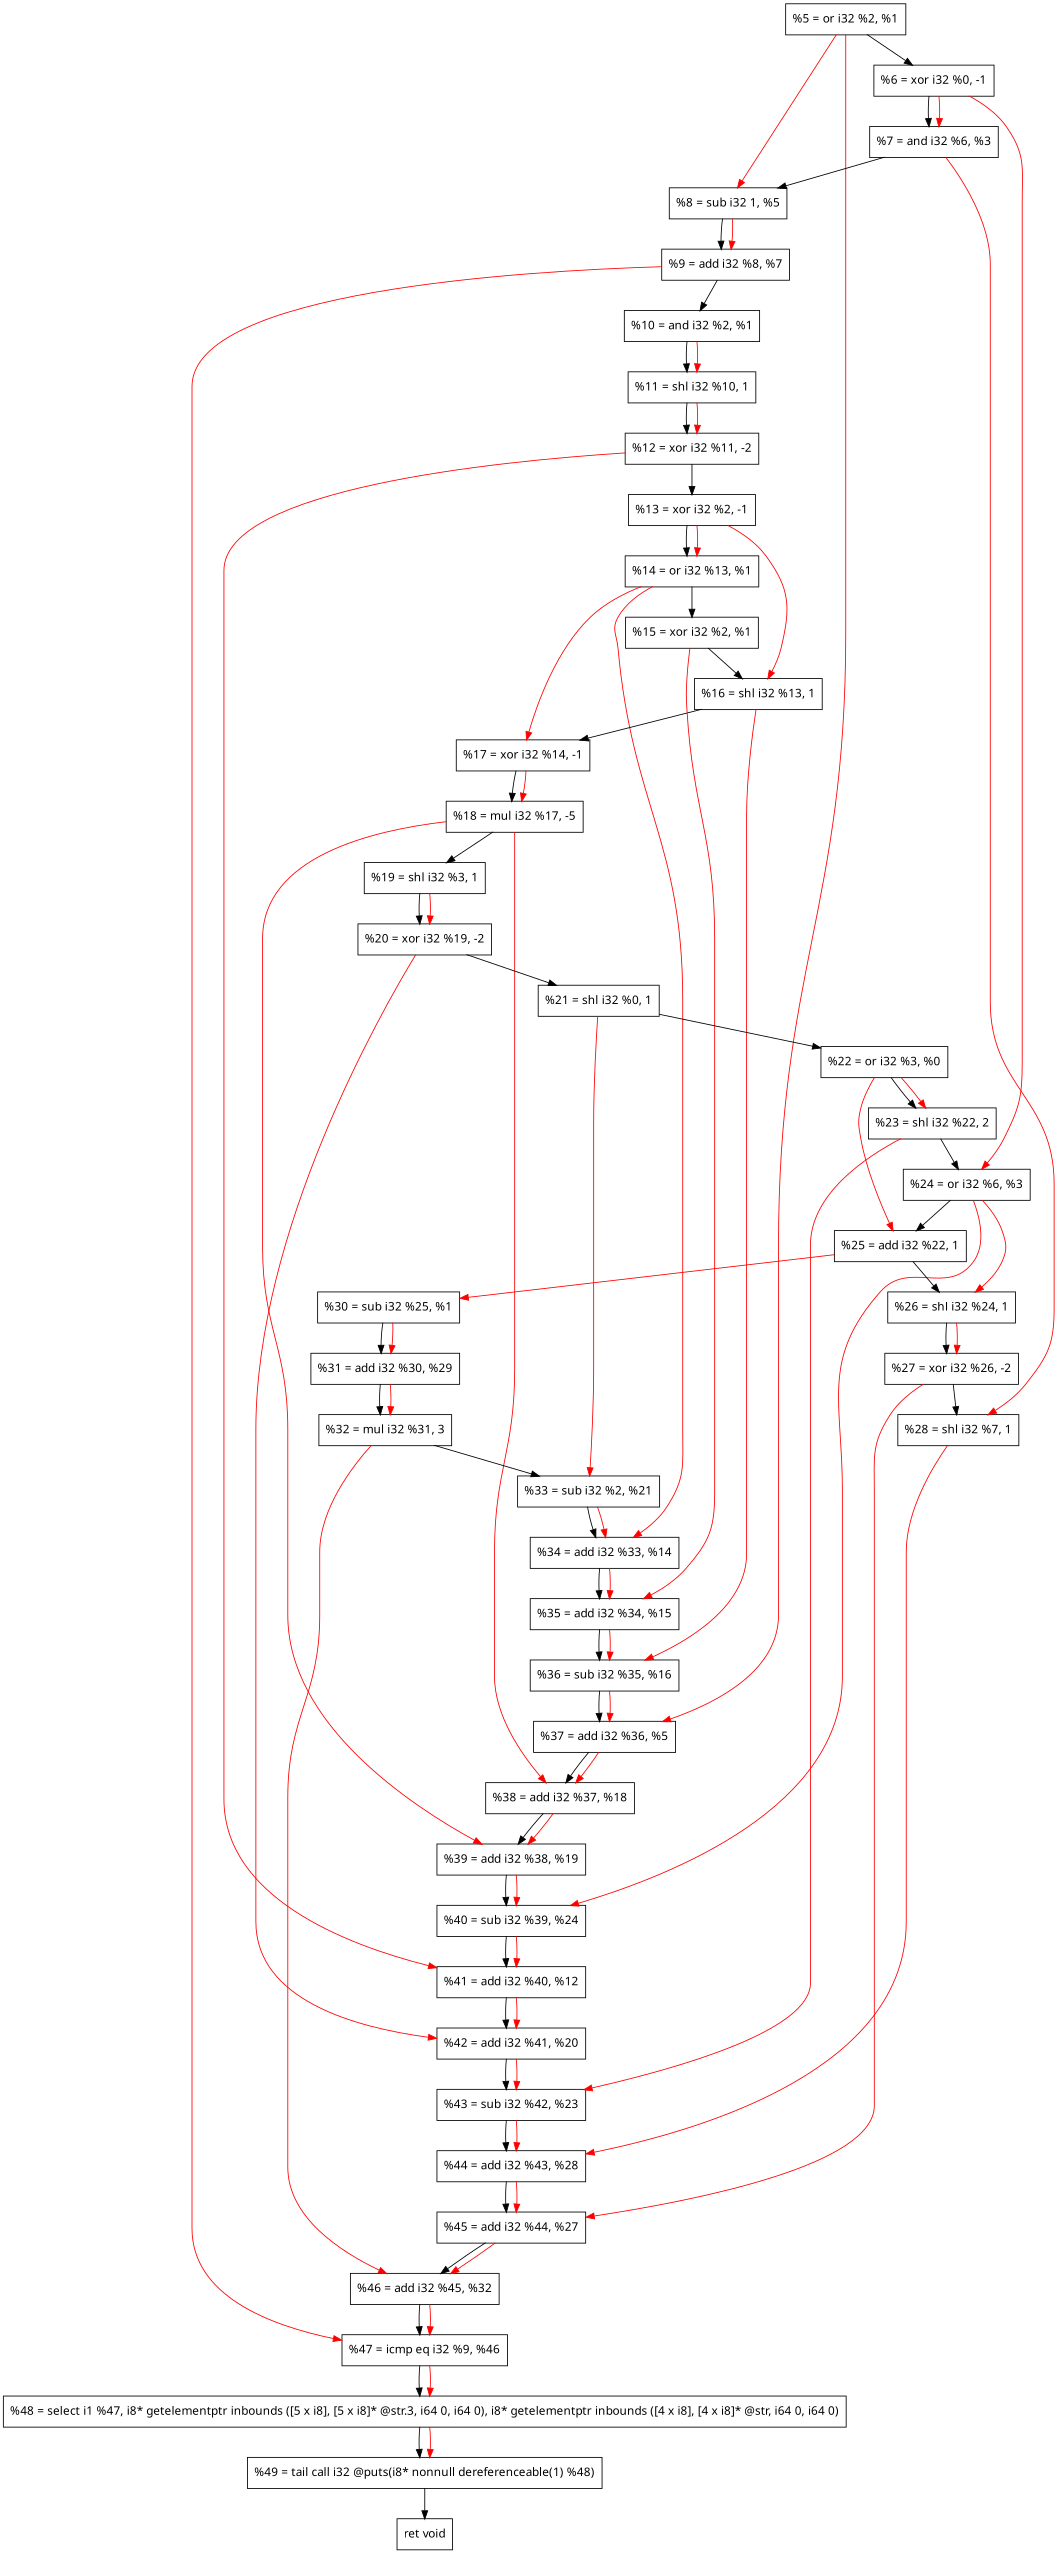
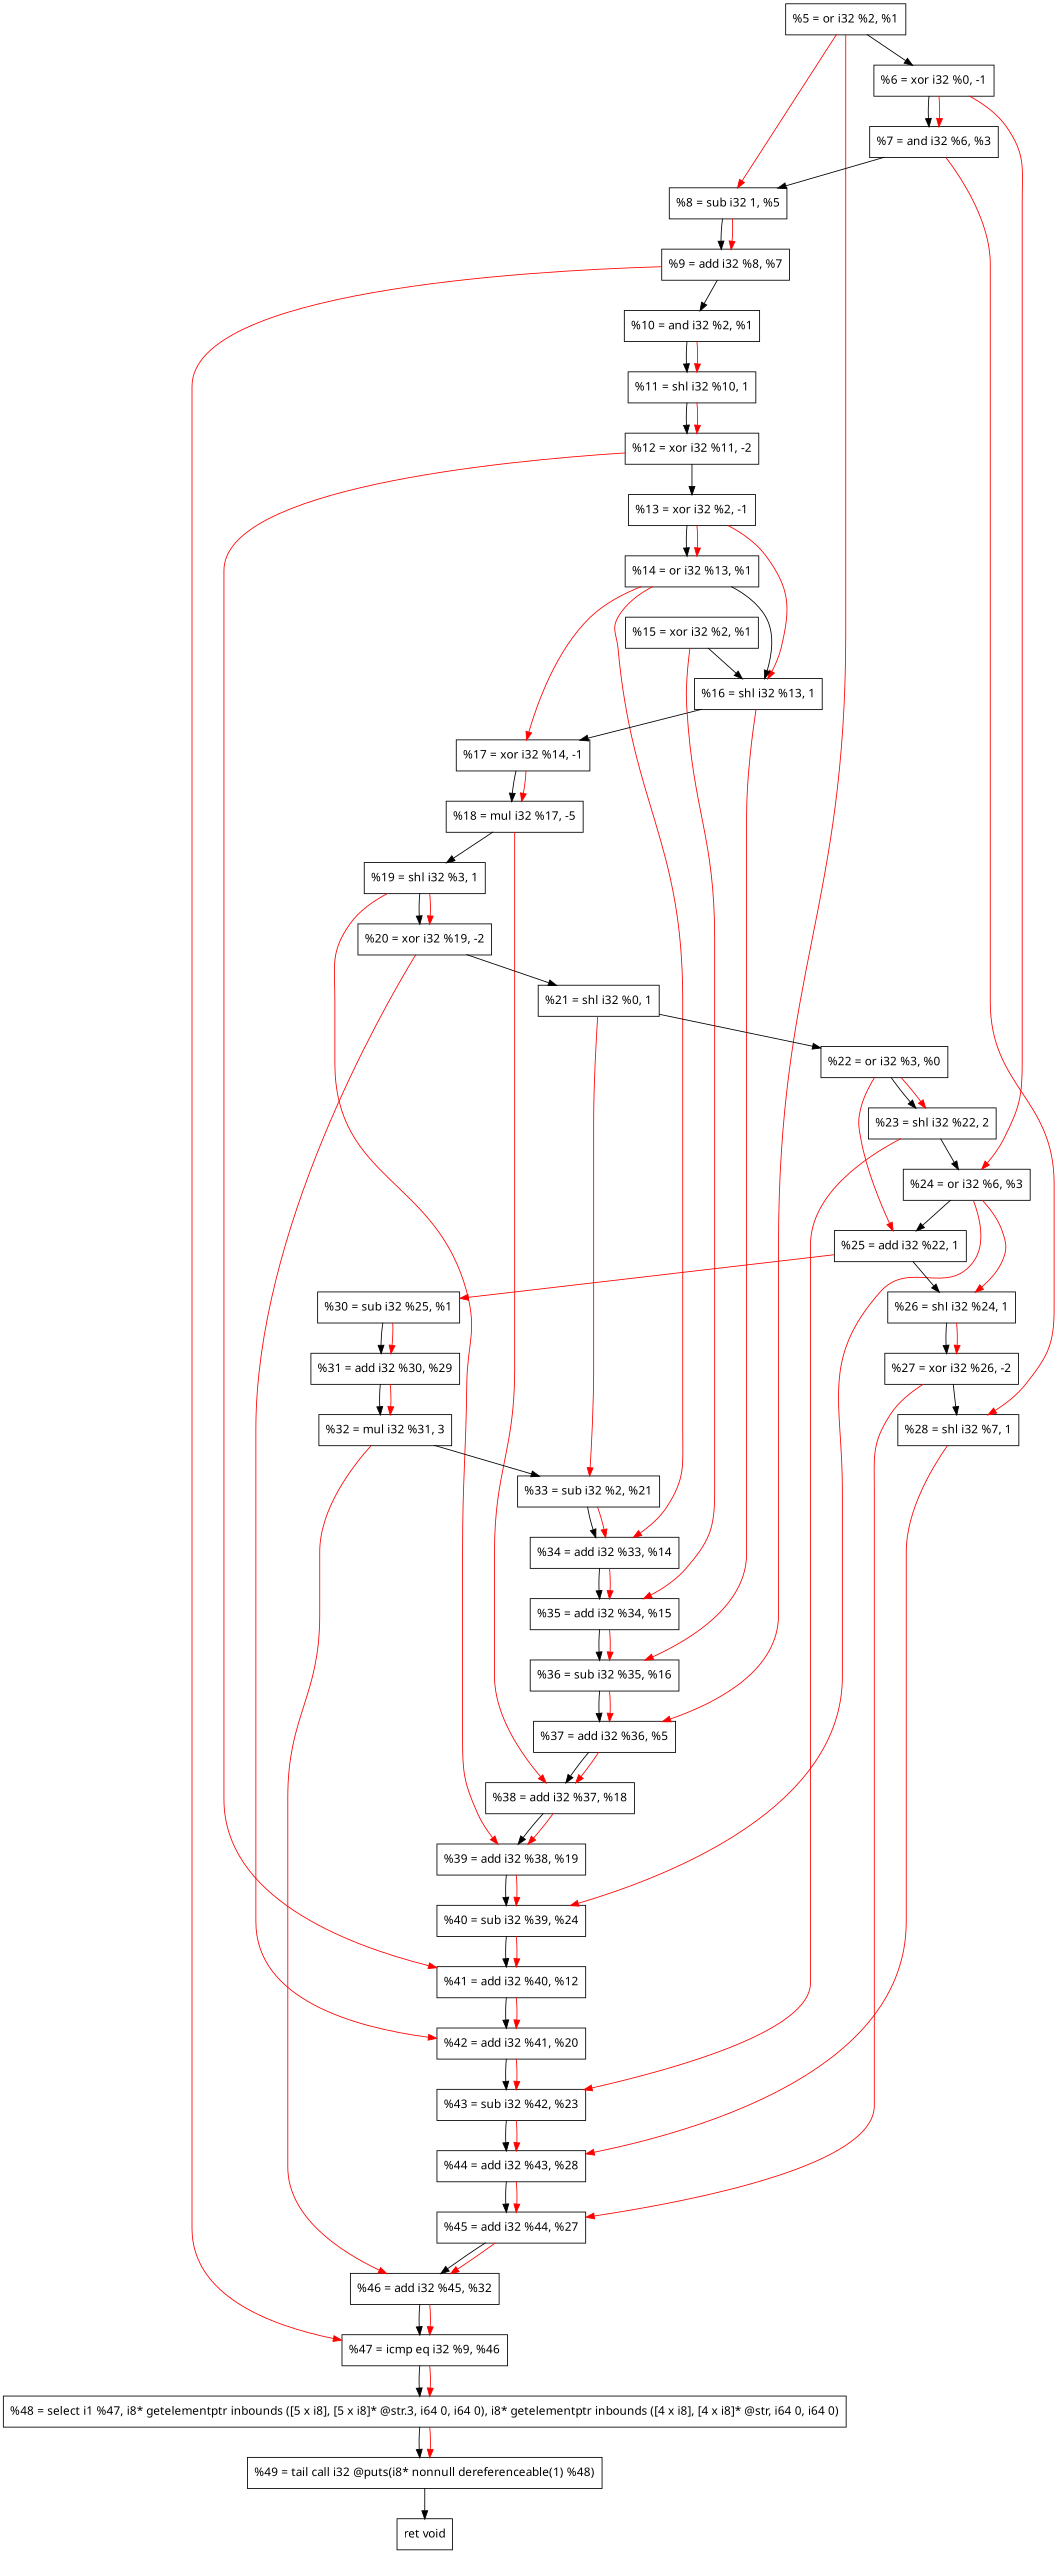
edge "%14 = or i32 %13, %1" -> "%15 = xor i32 %2, %1": now "%14 = or i32 %13, %1" -> "%16 = shl i32 %13, 1"
edge "%18 = mul i32 %17, -5" -> "%39 = add i32 %38, %19": now "%19 = shl i32 %3, 1" -> "%39 = add i32 %38, %19"
